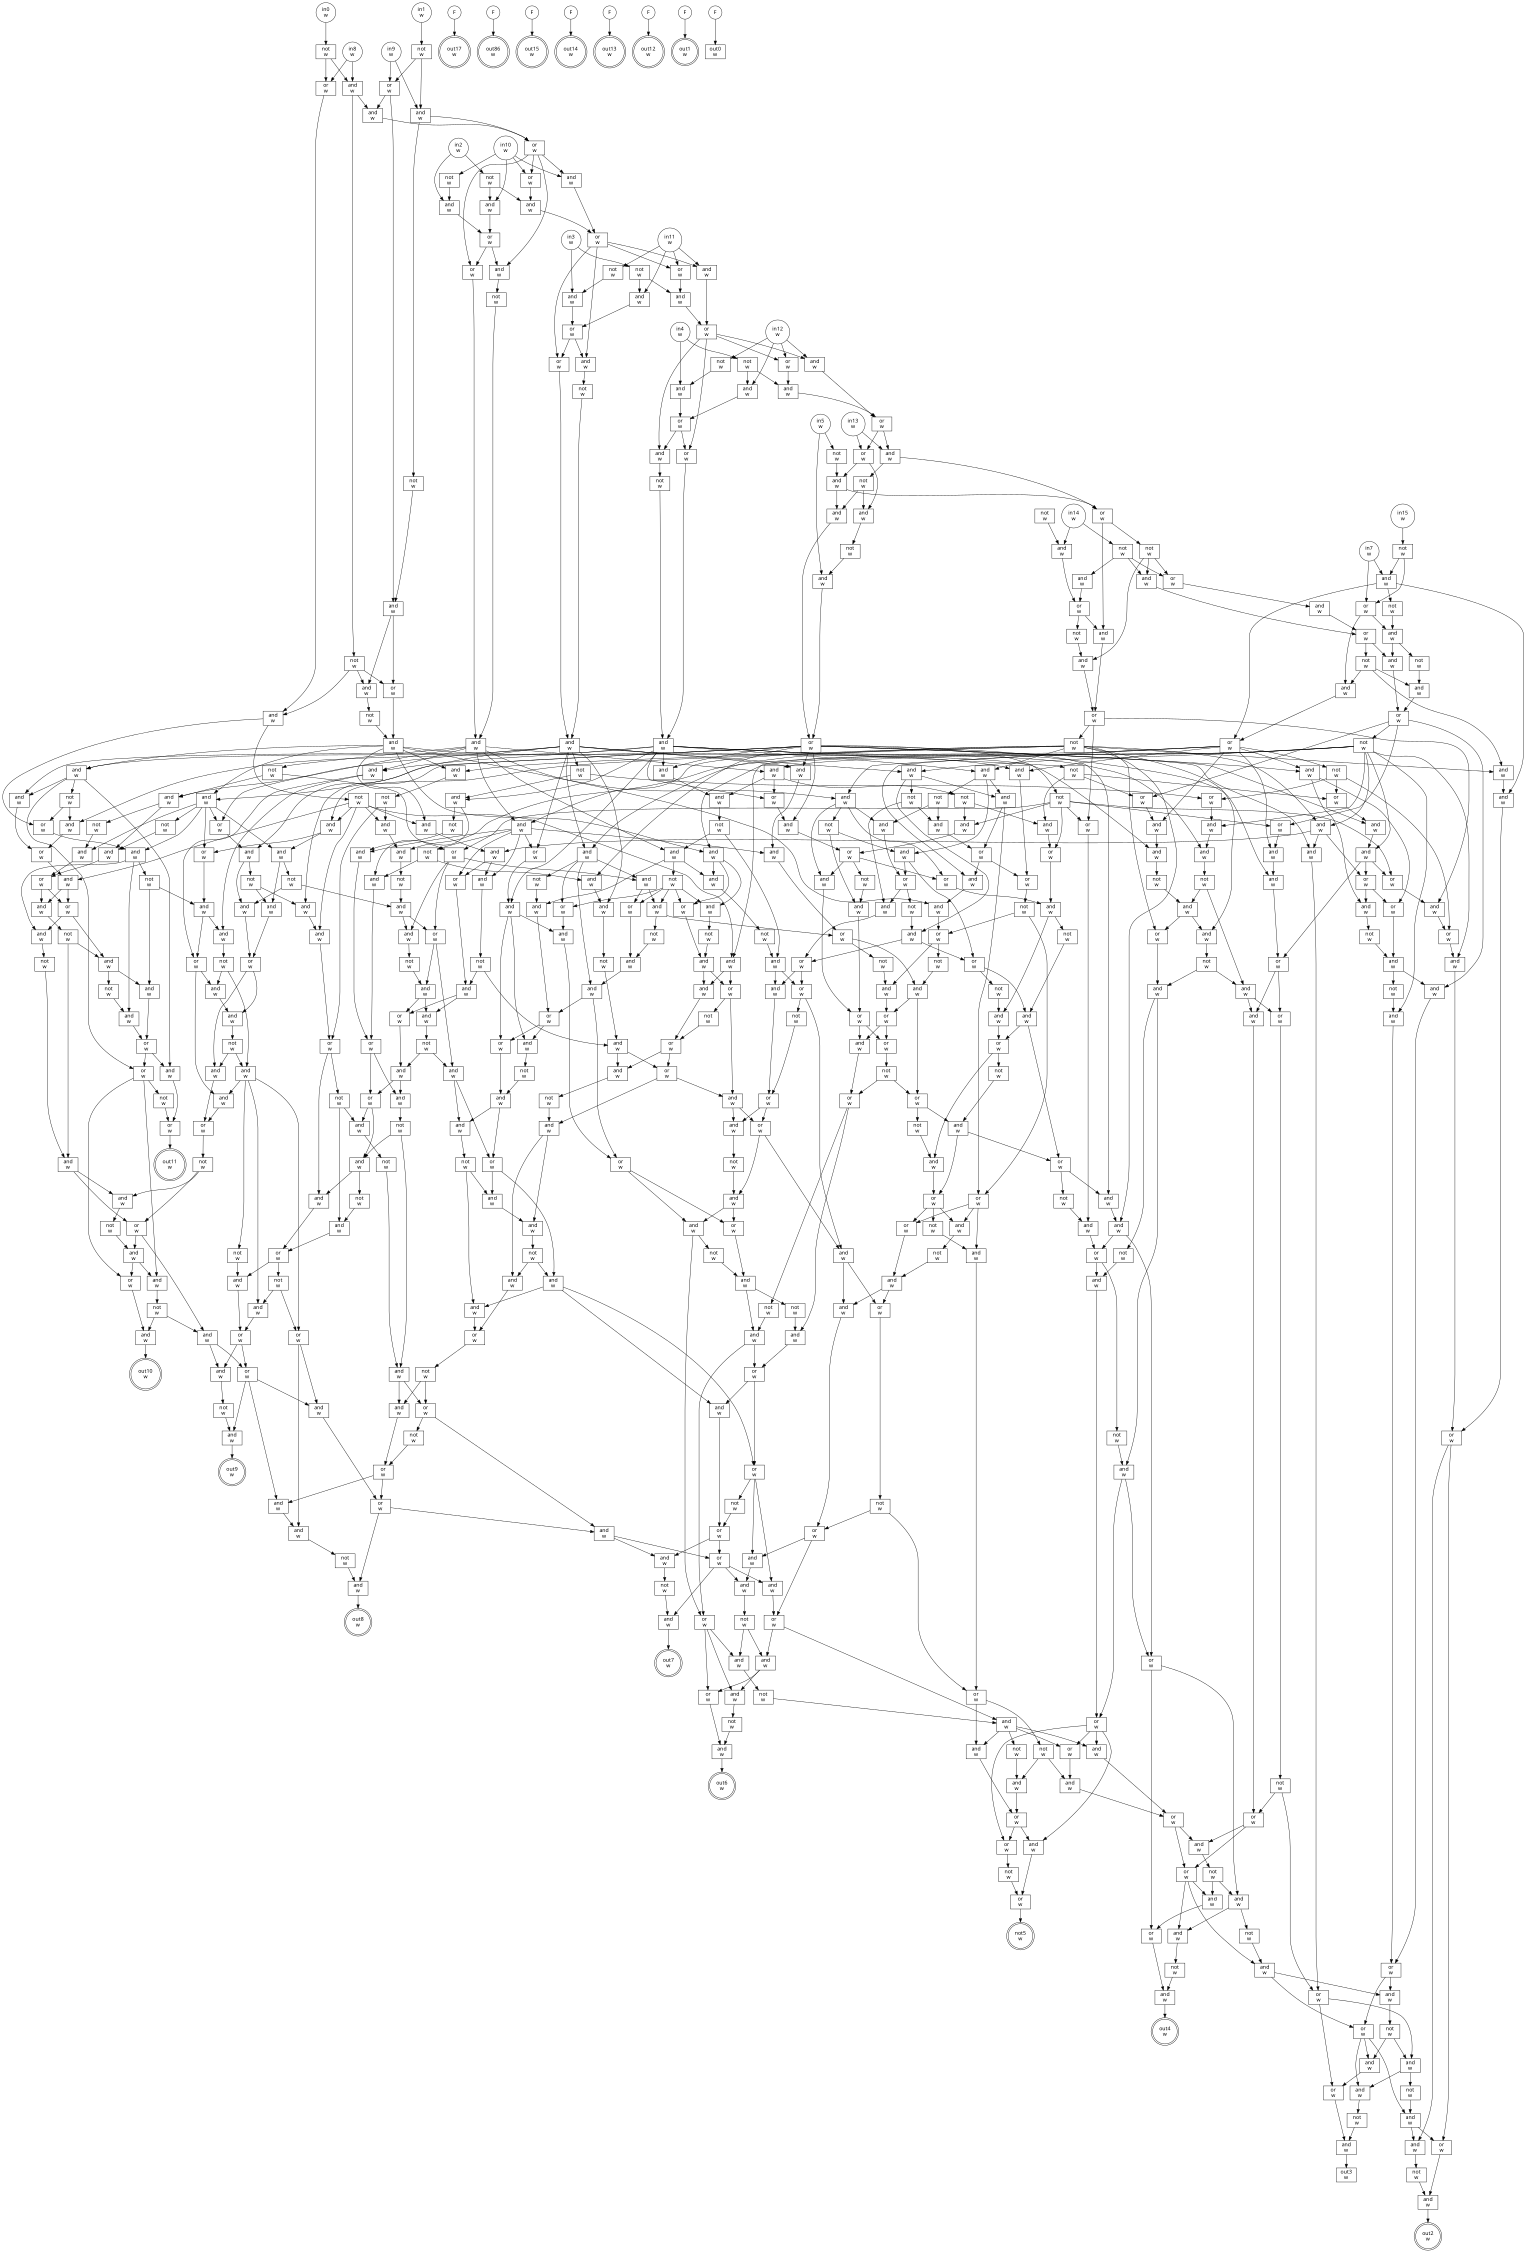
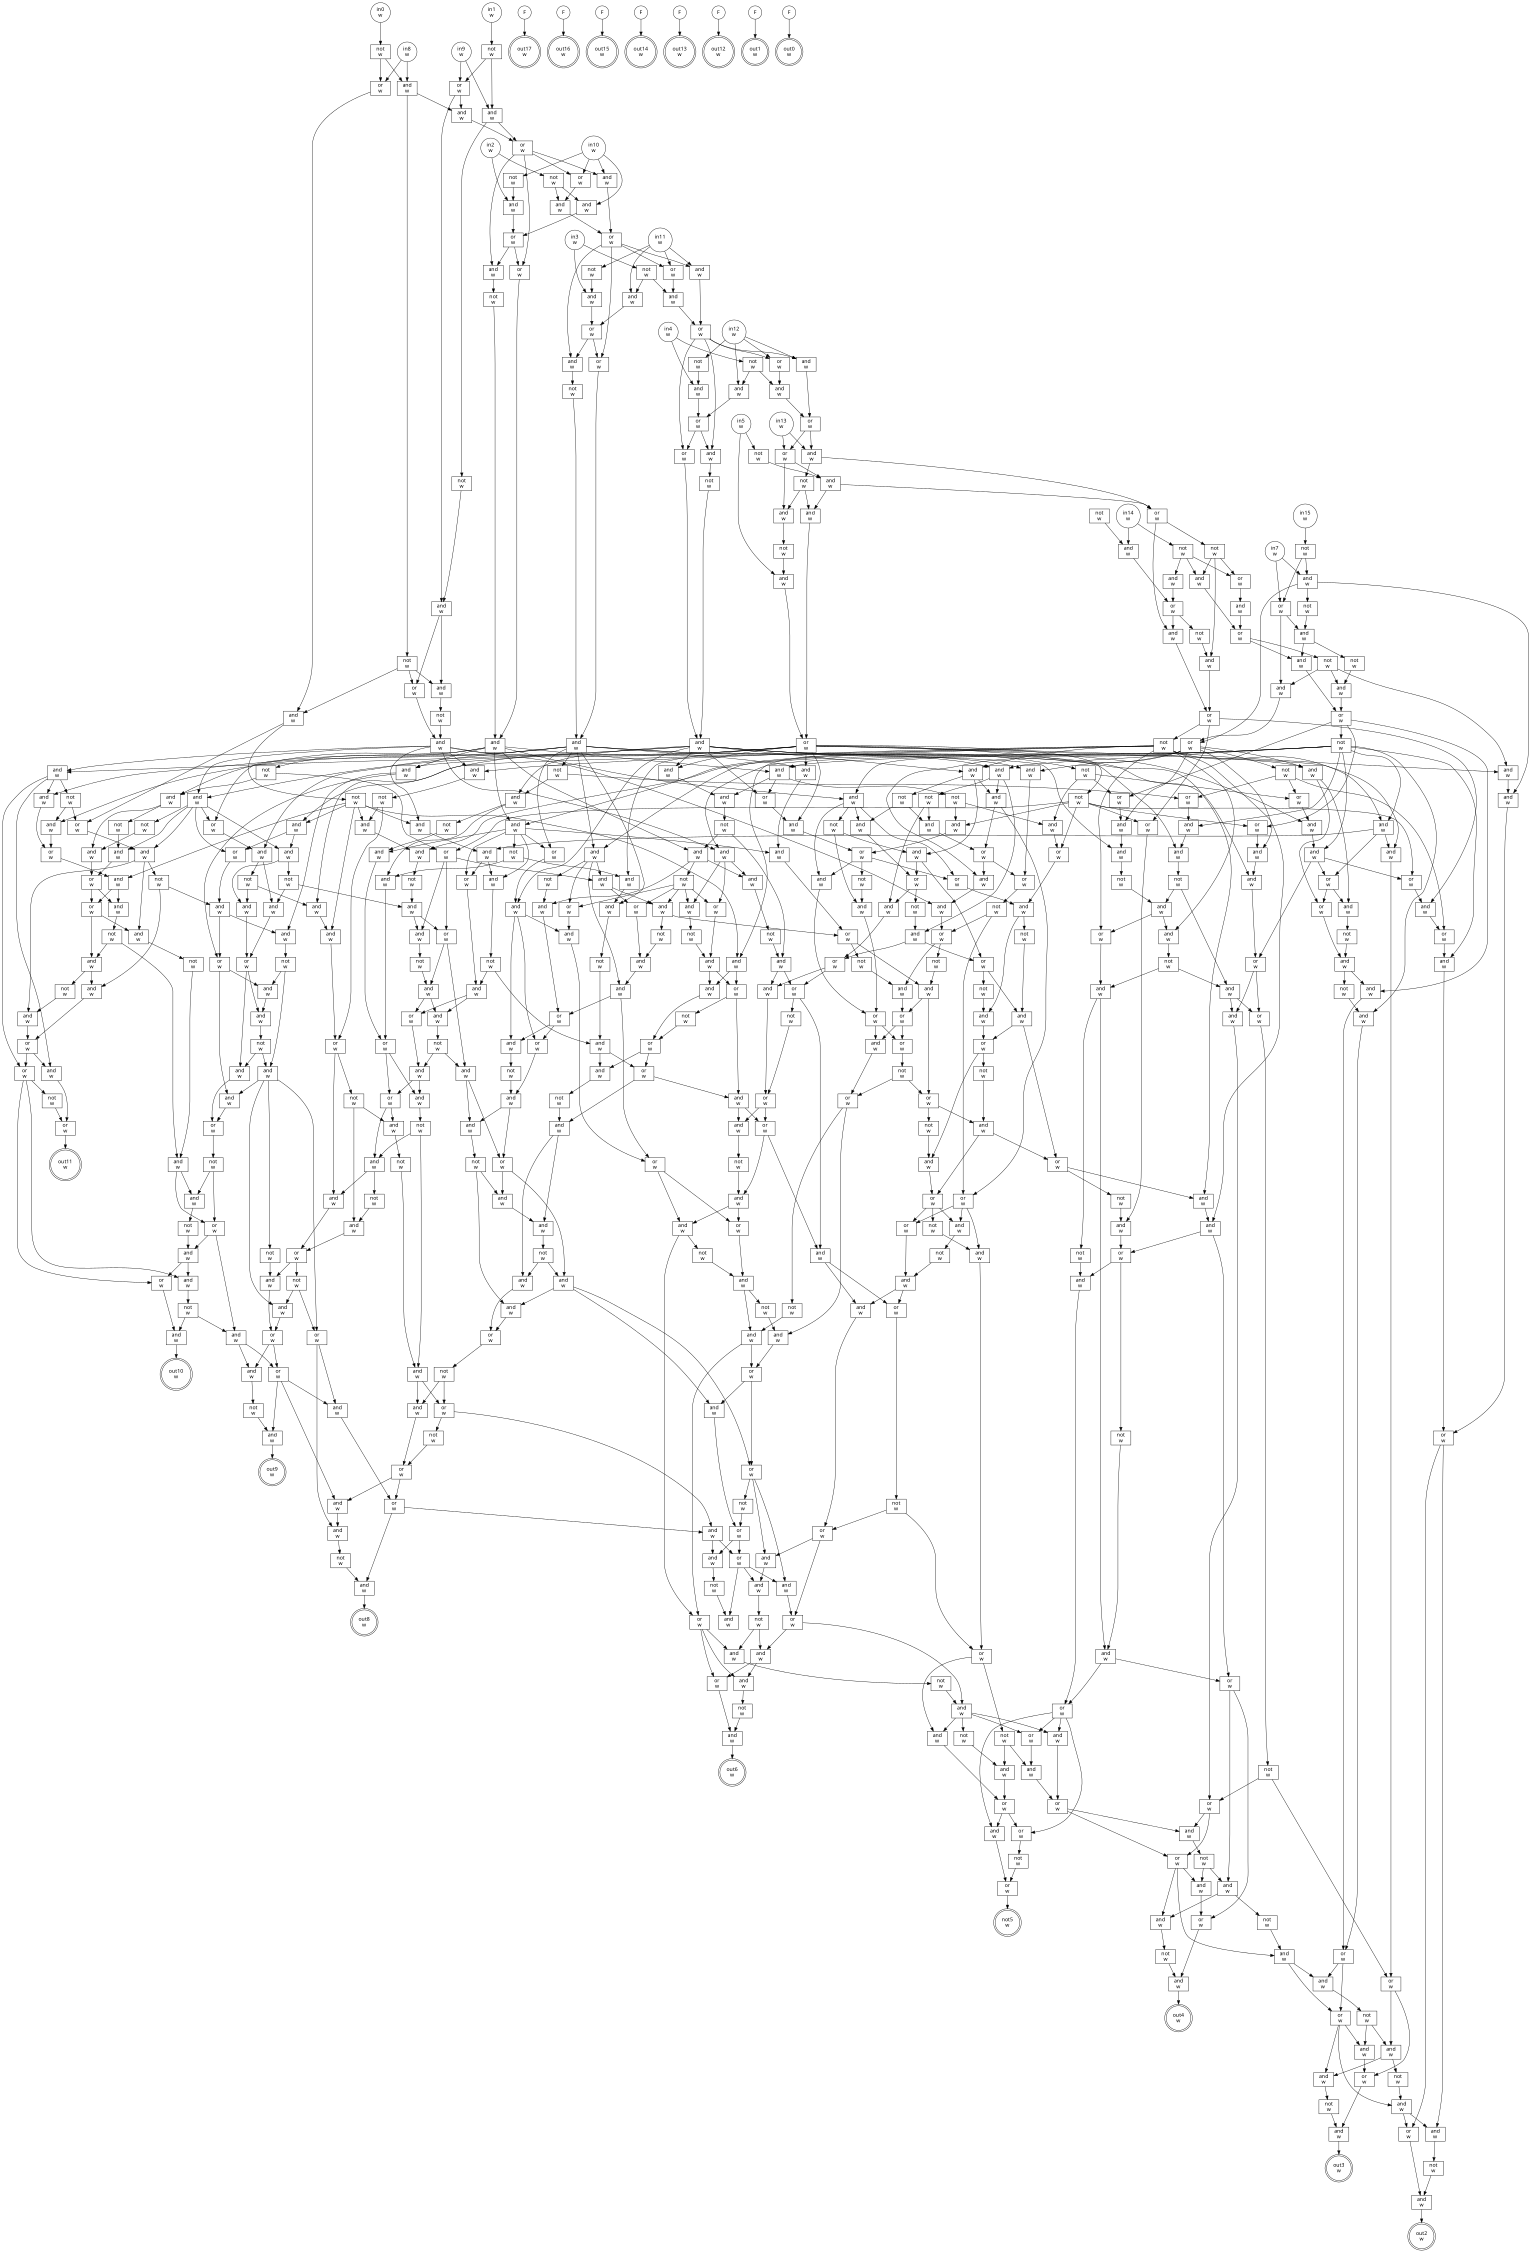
node "out86 w": label "out86 w" -> "out16 w"
node "out0 w": shape box -> doublecircle
node "out7 w": removed
node "out3 w": shape box -> doublecircle
